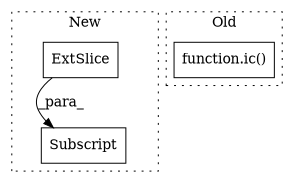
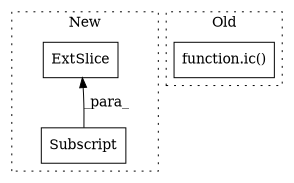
edge "ExtSlice" -> "Subscript": reversed
